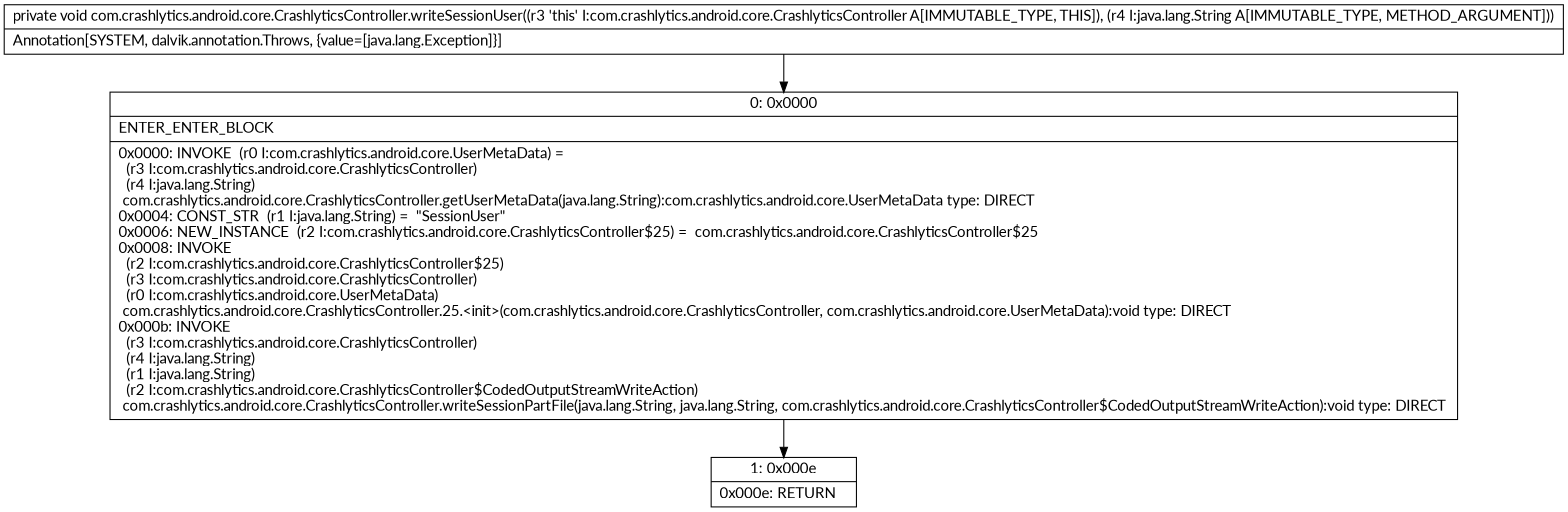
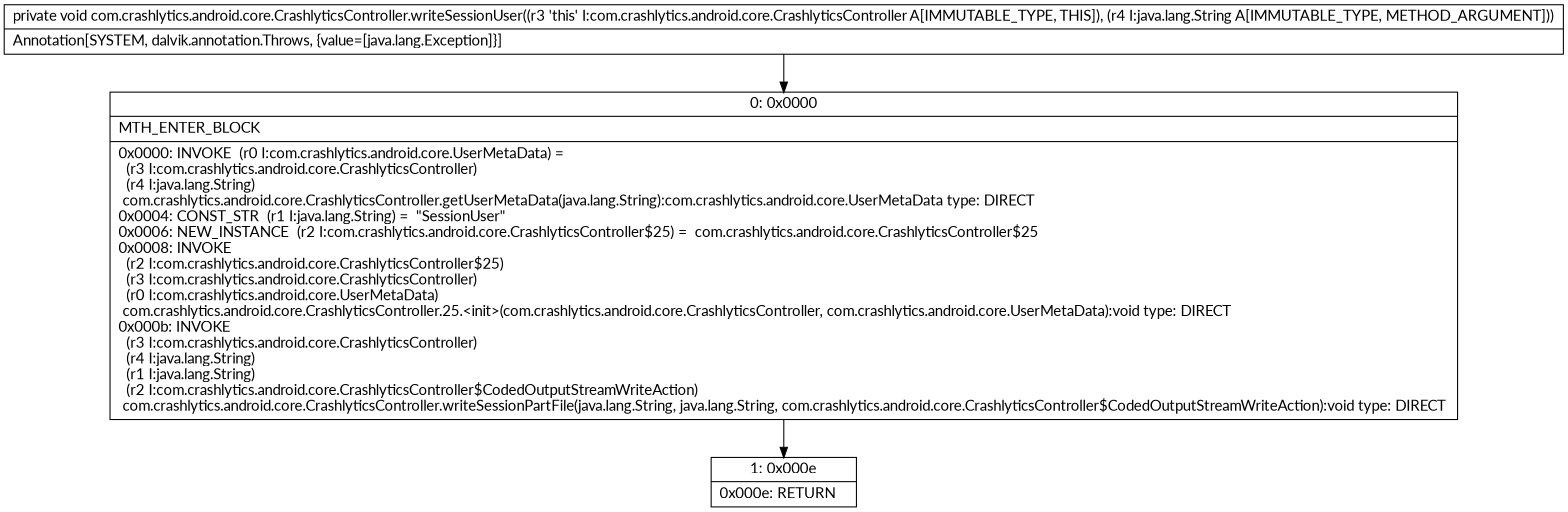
node "0: 0x0000": text "ENTER_ENTER_BLOCK" -> "MTH_ENTER_BLOCK"
